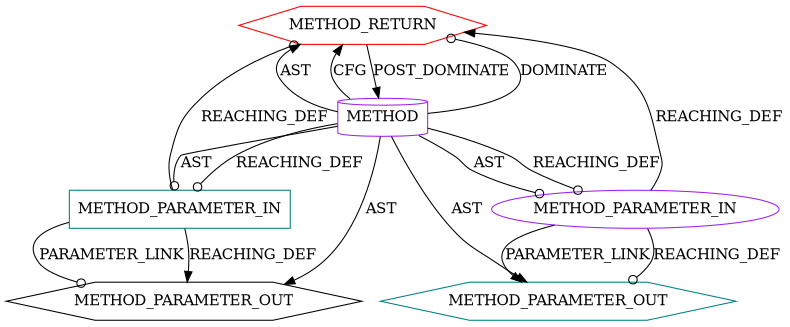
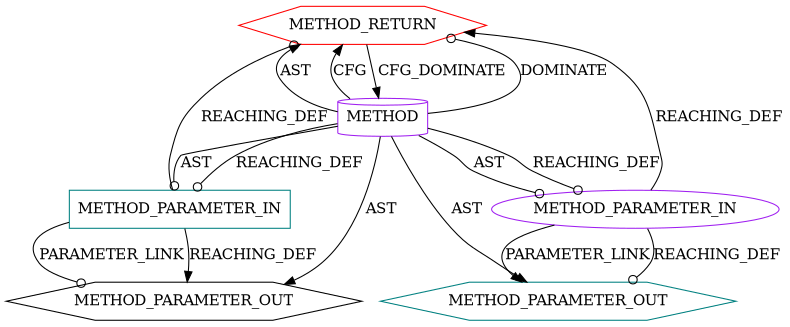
edge "METHOD_RETURN" -> "METHOD": label "POST_DOMINATE" -> "CFG_DOMINATE"
